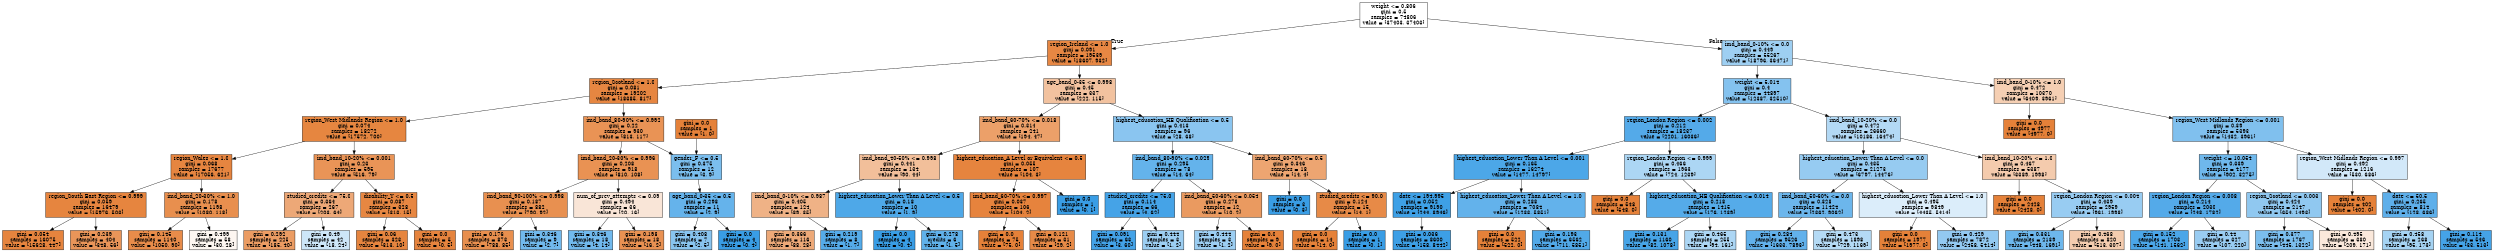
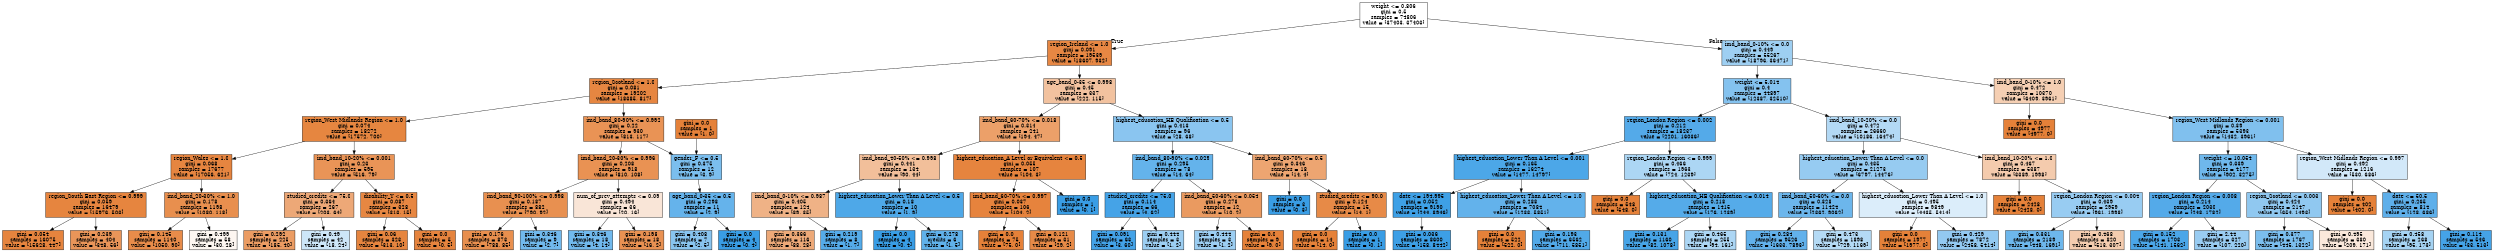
node "gini = 0.44 samples = 327 value = [107, 220]": label "gini = 0.44 samples = 327 value = [107, 220]" -> "gini = 2.44 samples = 327 value = [107, 220]"
